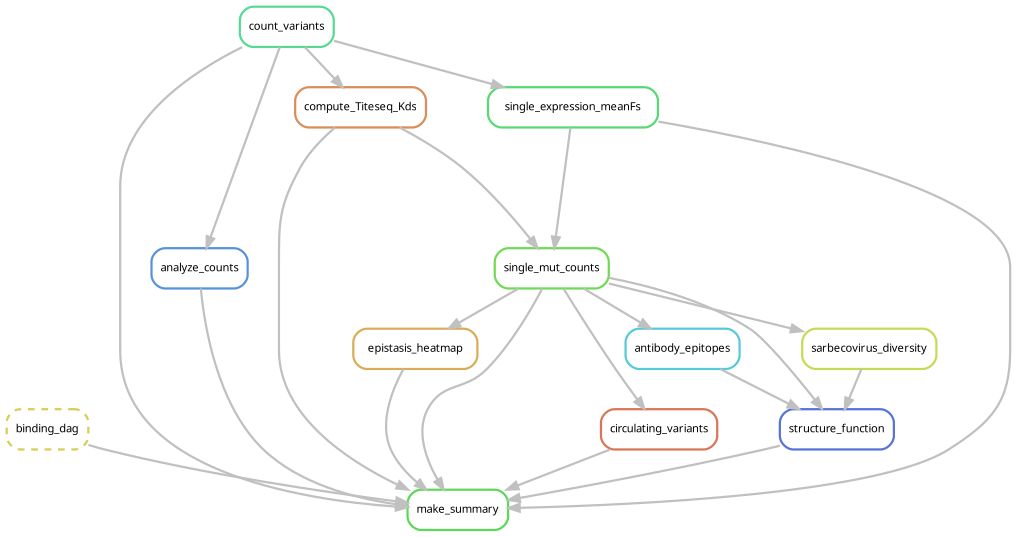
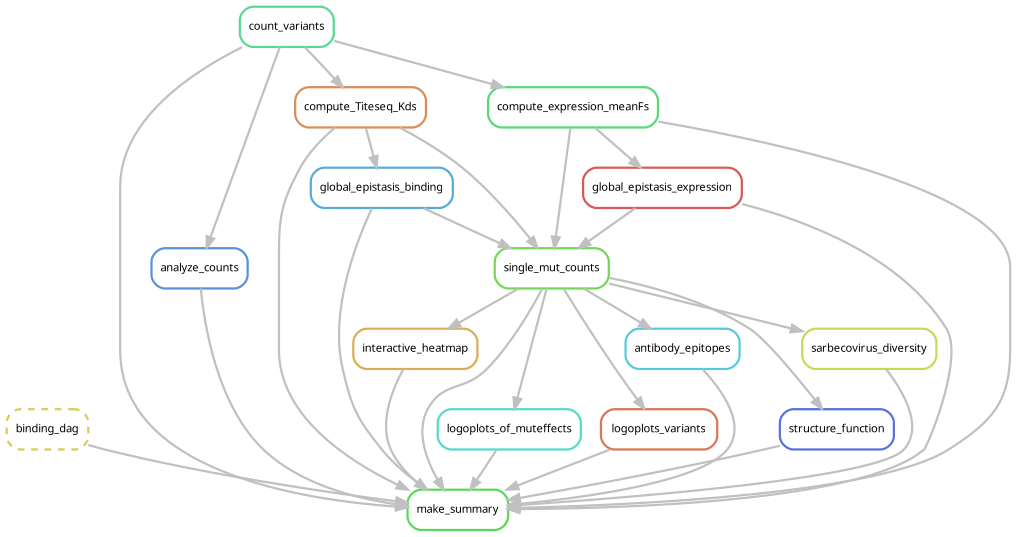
node "single_expression_meanFs": label "single_expression_meanFs" -> "compute_expression_meanFs"
node "global_epistasis_binding": added
node "global_epistasis_expression": added
node "epistasis_heatmap": label "epistasis_heatmap" -> "interactive_heatmap"
edge "sarbecovirus_diversity" -> "structure_function": now "sarbecovirus_diversity" -> "make_summary"
edge "antibody_epitopes" -> "structure_function": now "antibody_epitopes" -> "make_summary"
node "logoplots_of_muteffects": added
node "circulating_variants": label "circulating_variants" -> "logoplots_variants"
